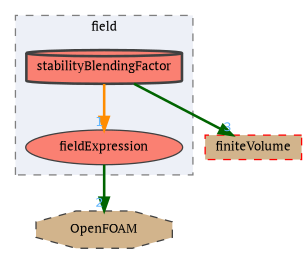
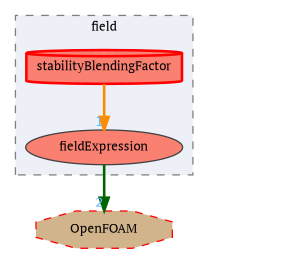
node "stabilityBlendingFactor": color grey25 -> red
node "finiteVolume": removed
node "OpenFOAM": color grey25 -> red
